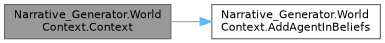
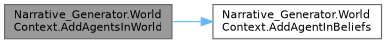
node "Narrative_Generator.World Context.Context": label "Narrative_Generator.World Context.Context" -> "Narrative_Generator.World Context.AddAgentsInWorld"
